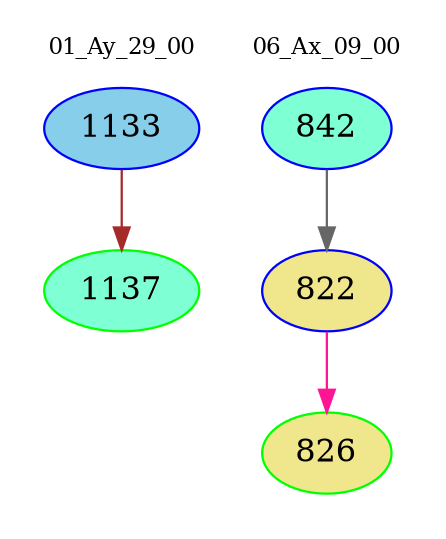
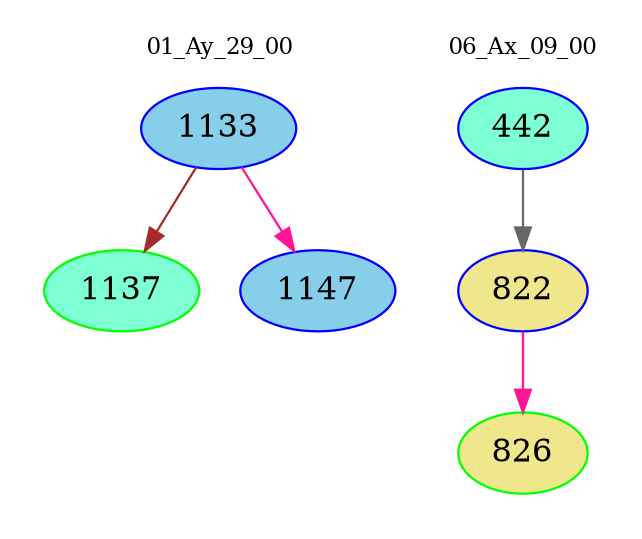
node "842": label "842" -> "442"
node "1147": added
